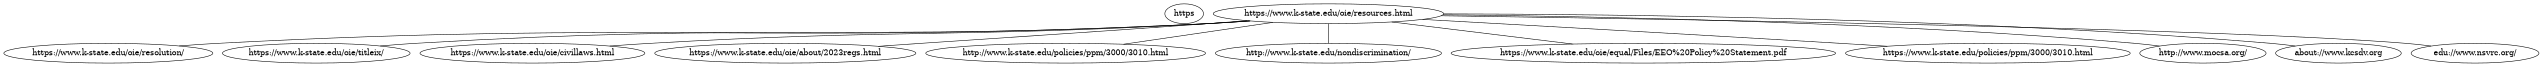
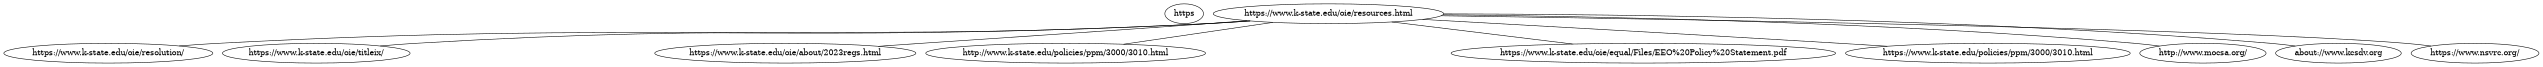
node "https://www.k-state.edu/oie/civillaws.html": removed
node "http://www.k-state.edu/nondiscrimination/": removed
node "edu://www.nsvrc.org/": label "edu://www.nsvrc.org/" -> "https://www.nsvrc.org/"
